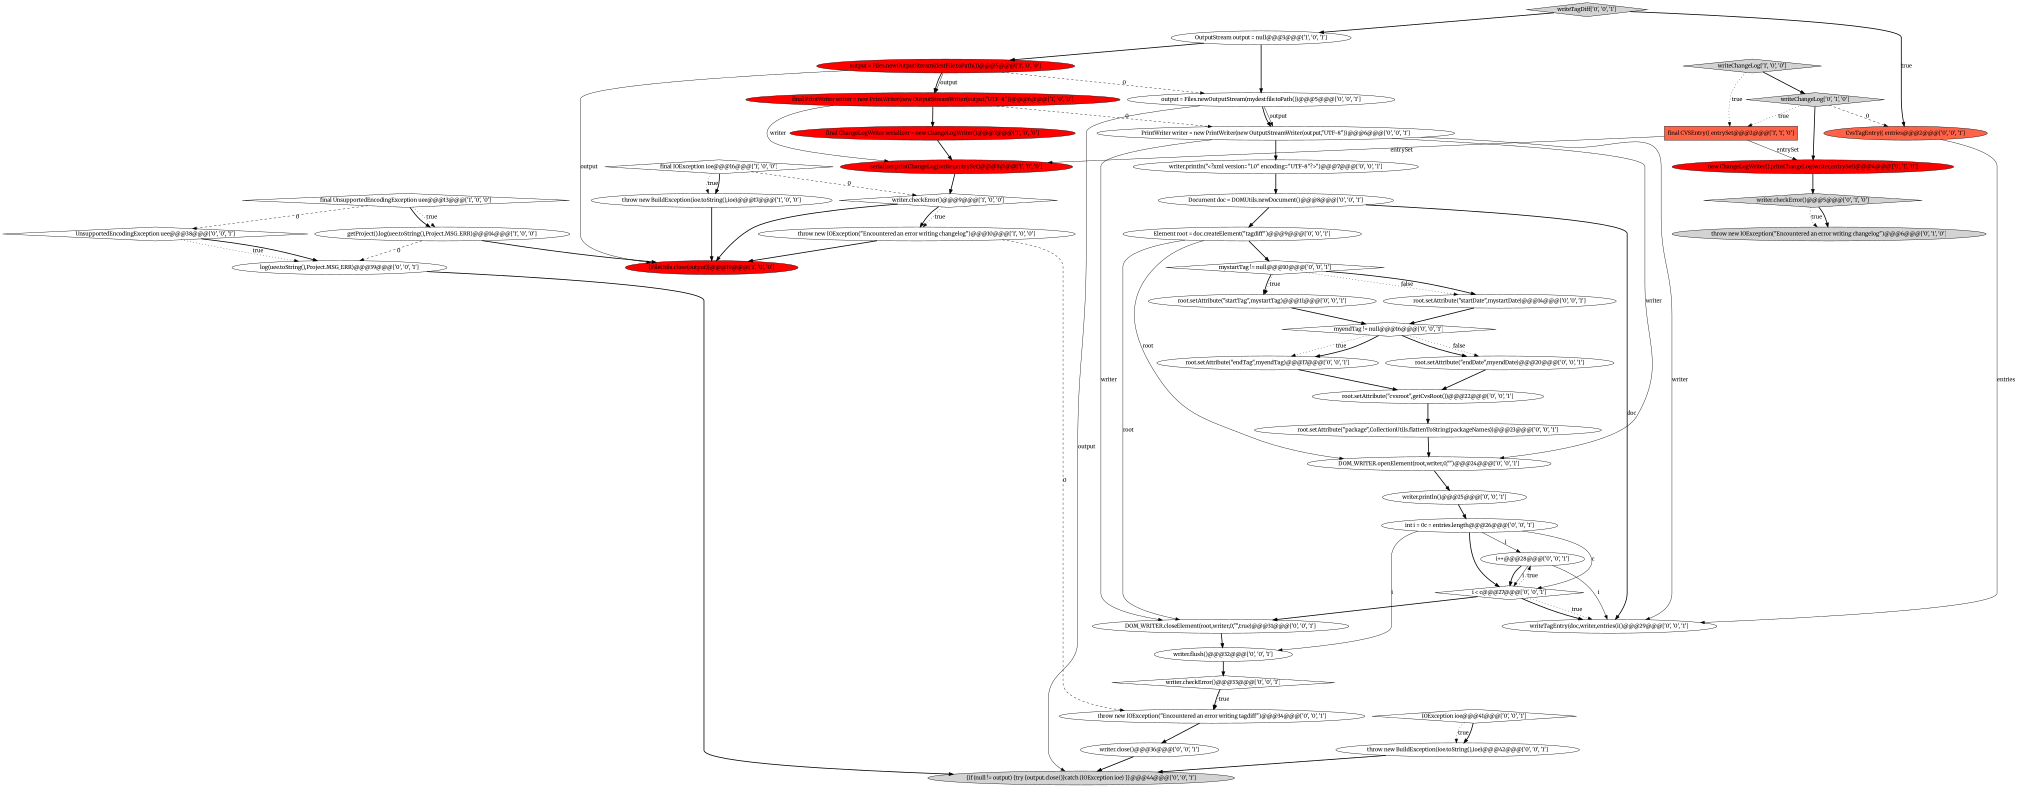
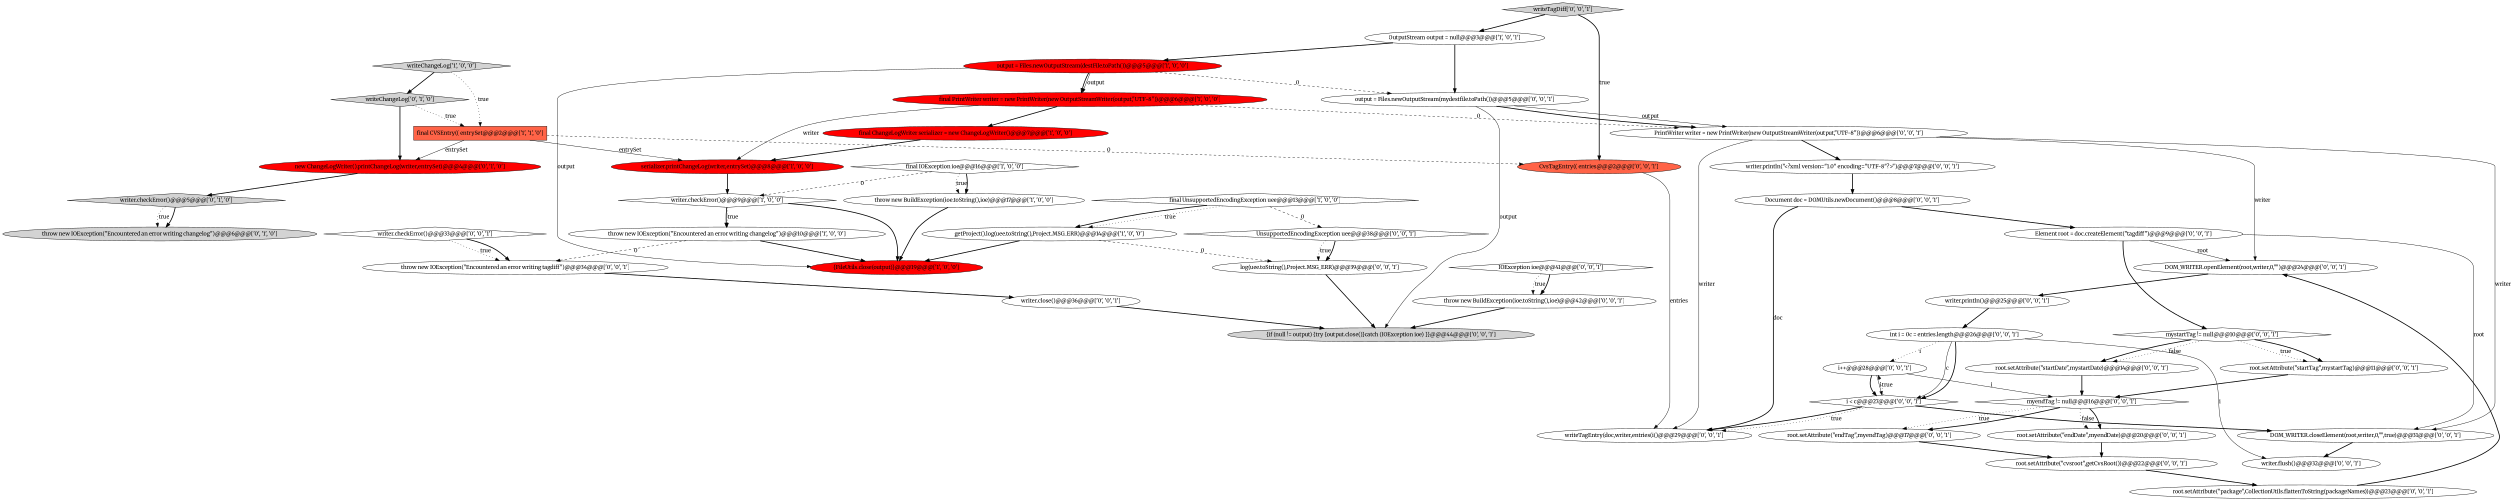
edge "writeChangeLog['0', '1', '0']" -> "CvsTagEntry(( entries@@@2@@@['0', '0', '1']": now "final CVSEntry(( entrySet@@@2@@@['1', '1', '0']" -> "CvsTagEntry(( entries@@@2@@@['0', '0', '1']"
edge "int i = 0c = entries.length@@@26@@@['0', '0', '1']" -> "i++@@@28@@@['0', '0', '1']": style solid -> dotted
edge "i++@@@28@@@['0', '0', '1']" -> "writeTagEntry(doc,writer,entries(i()@@@29@@@['0', '0', '1']": now "i++@@@28@@@['0', '0', '1']" -> "myendTag != null@@@16@@@['0', '0', '1']"
edge "writer.flush()@@@32@@@['0', '0', '1']" -> "writer.checkError()@@@33@@@['0', '0', '1']": removed
